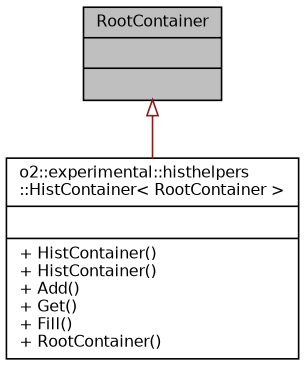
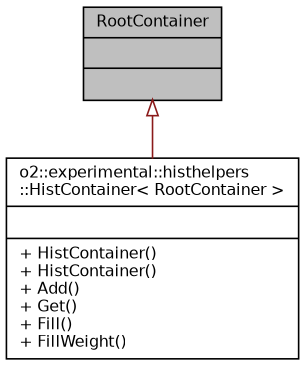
node "o2::experimental::histhelpers": text "+ RootContainer()" -> "+ FillWeight()"
